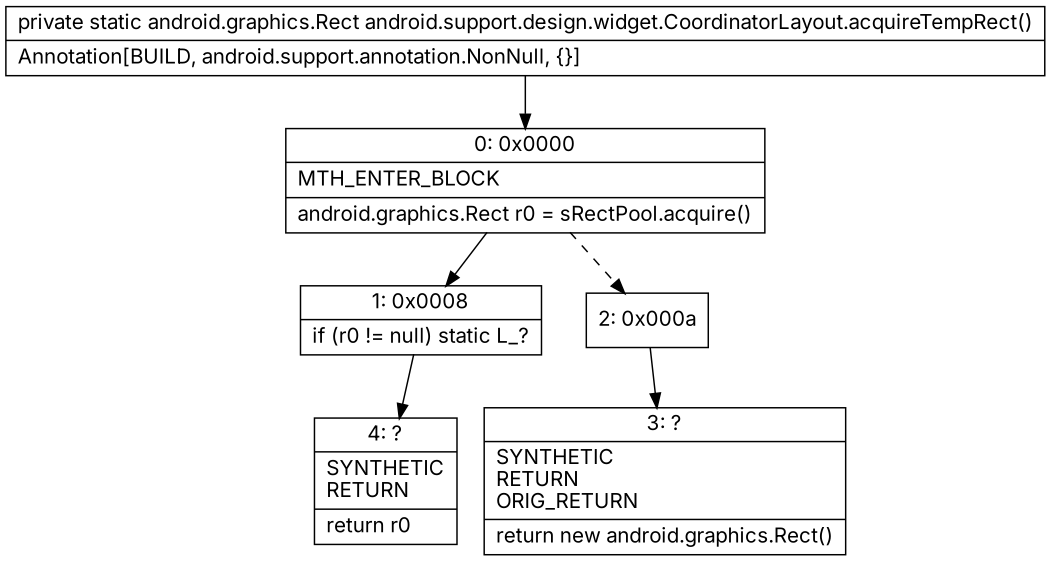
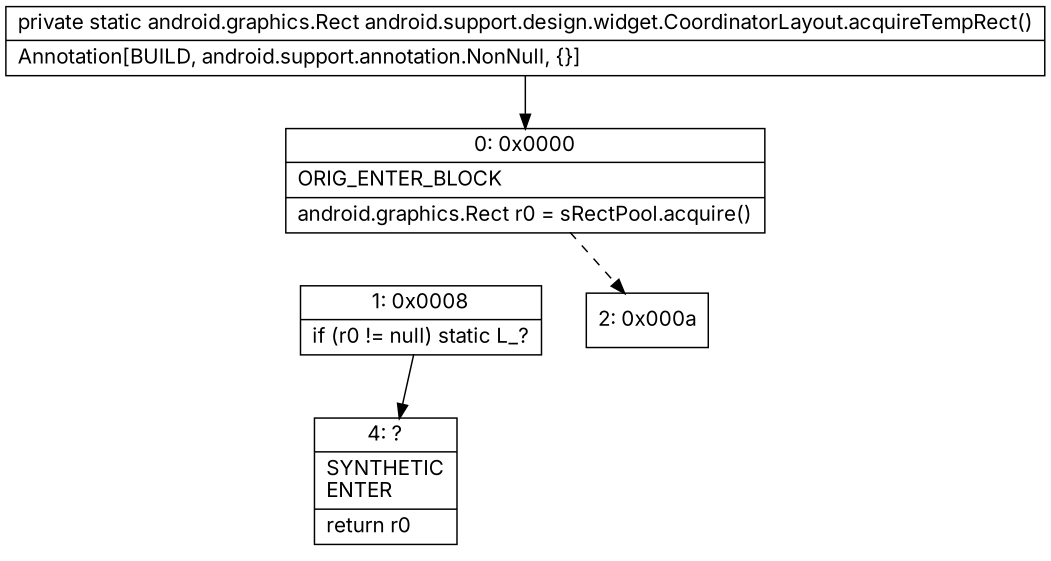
node "0: 0x0000": text "MTH_ENTER_BLOCK" -> "ORIG_ENTER_BLOCK"
edge "0: 0x0000" -> "1: 0x0008": removed
node "3: ?": removed
node "4: ?": text "RETURN" -> "ENTER"
